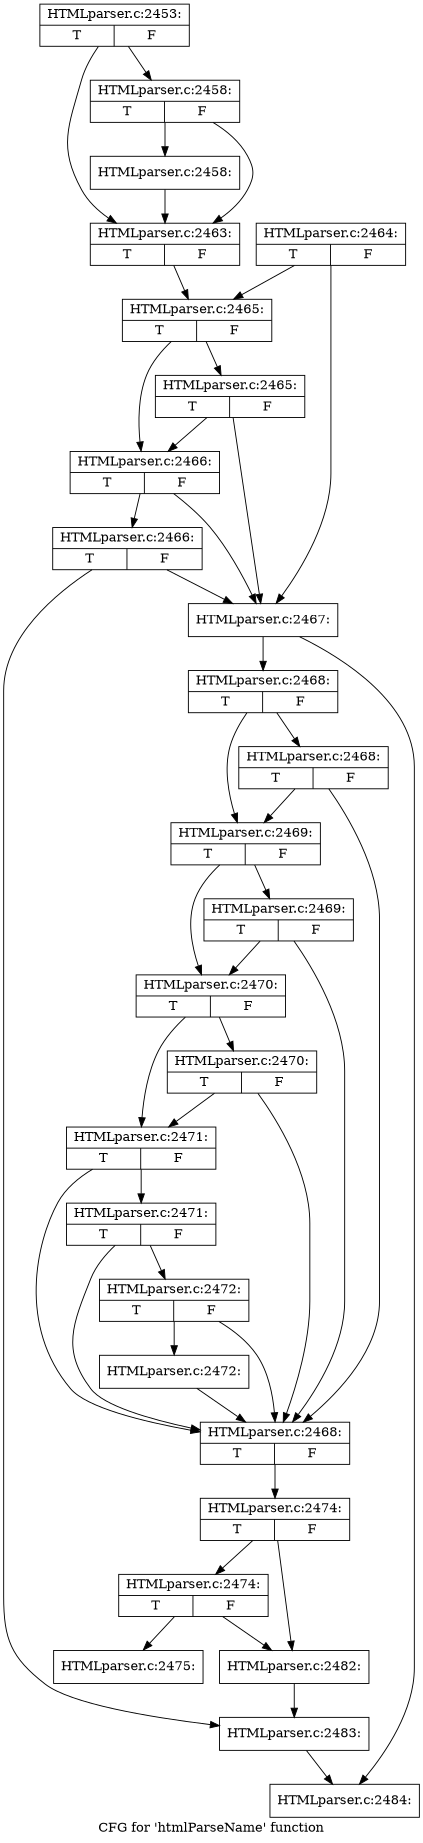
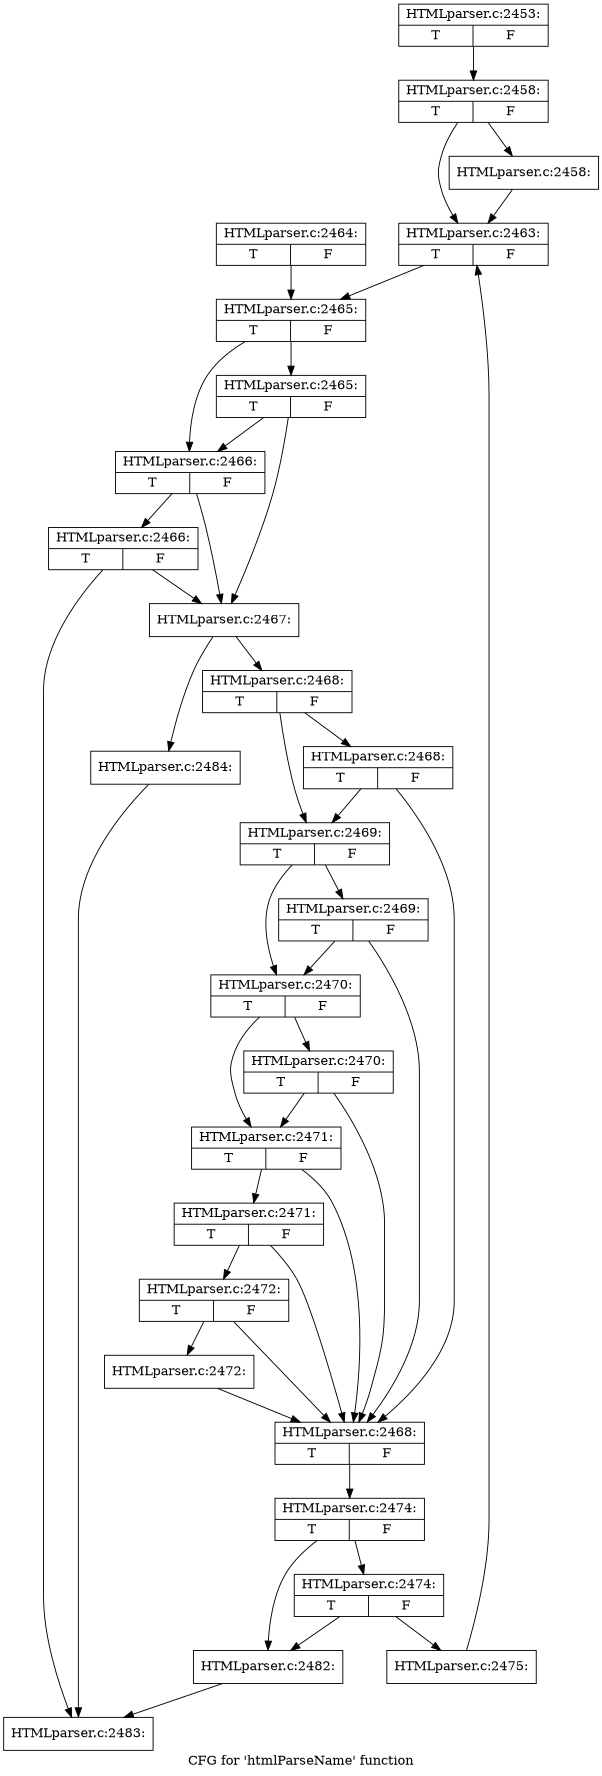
edge "HTMLparser.c:2453:" -> "HTMLparser.c:2463:": now "HTMLparser.c:2475:" -> "HTMLparser.c:2463:"
edge "HTMLparser.c:2464:" -> "HTMLparser.c:2467:": removed
edge "HTMLparser.c:2483:" -> "HTMLparser.c:2484:": reversed
